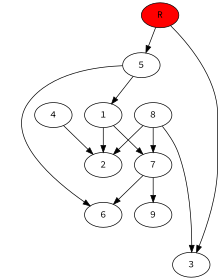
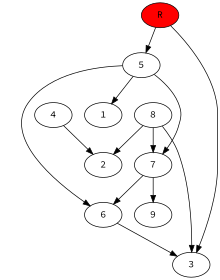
edge "1" -> "2": removed
edge "1" -> "7": now "5" -> "7"
edge "6" -> "3": added
